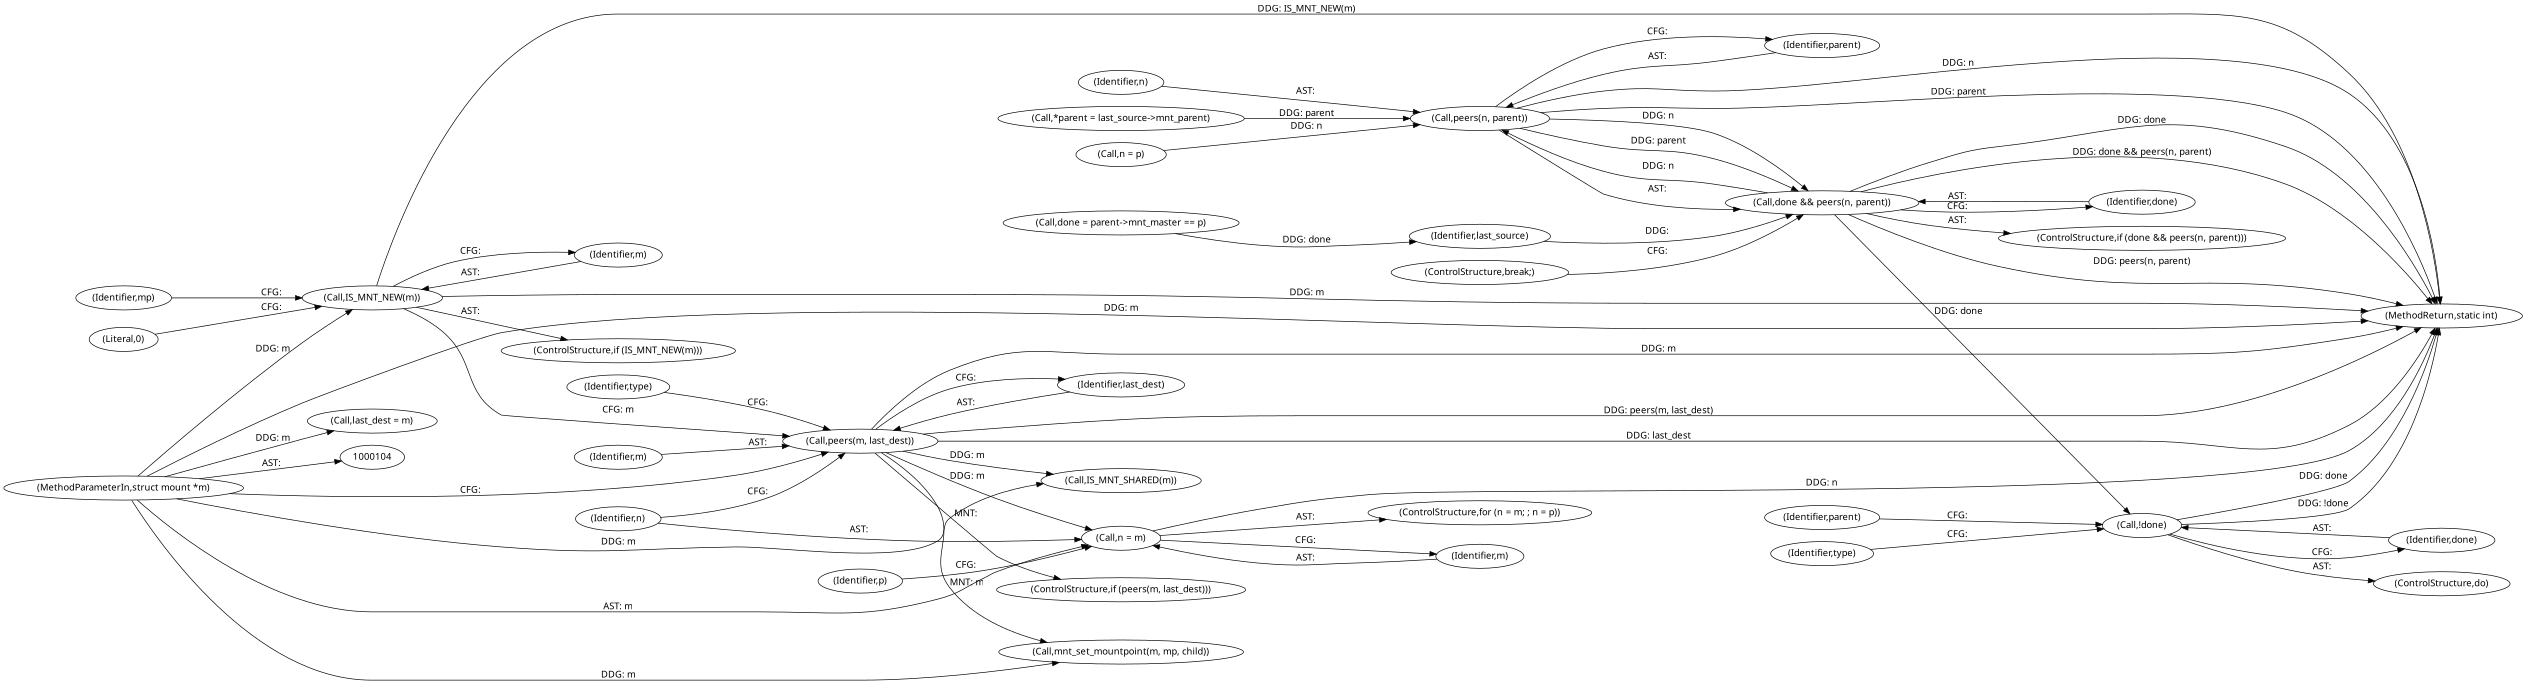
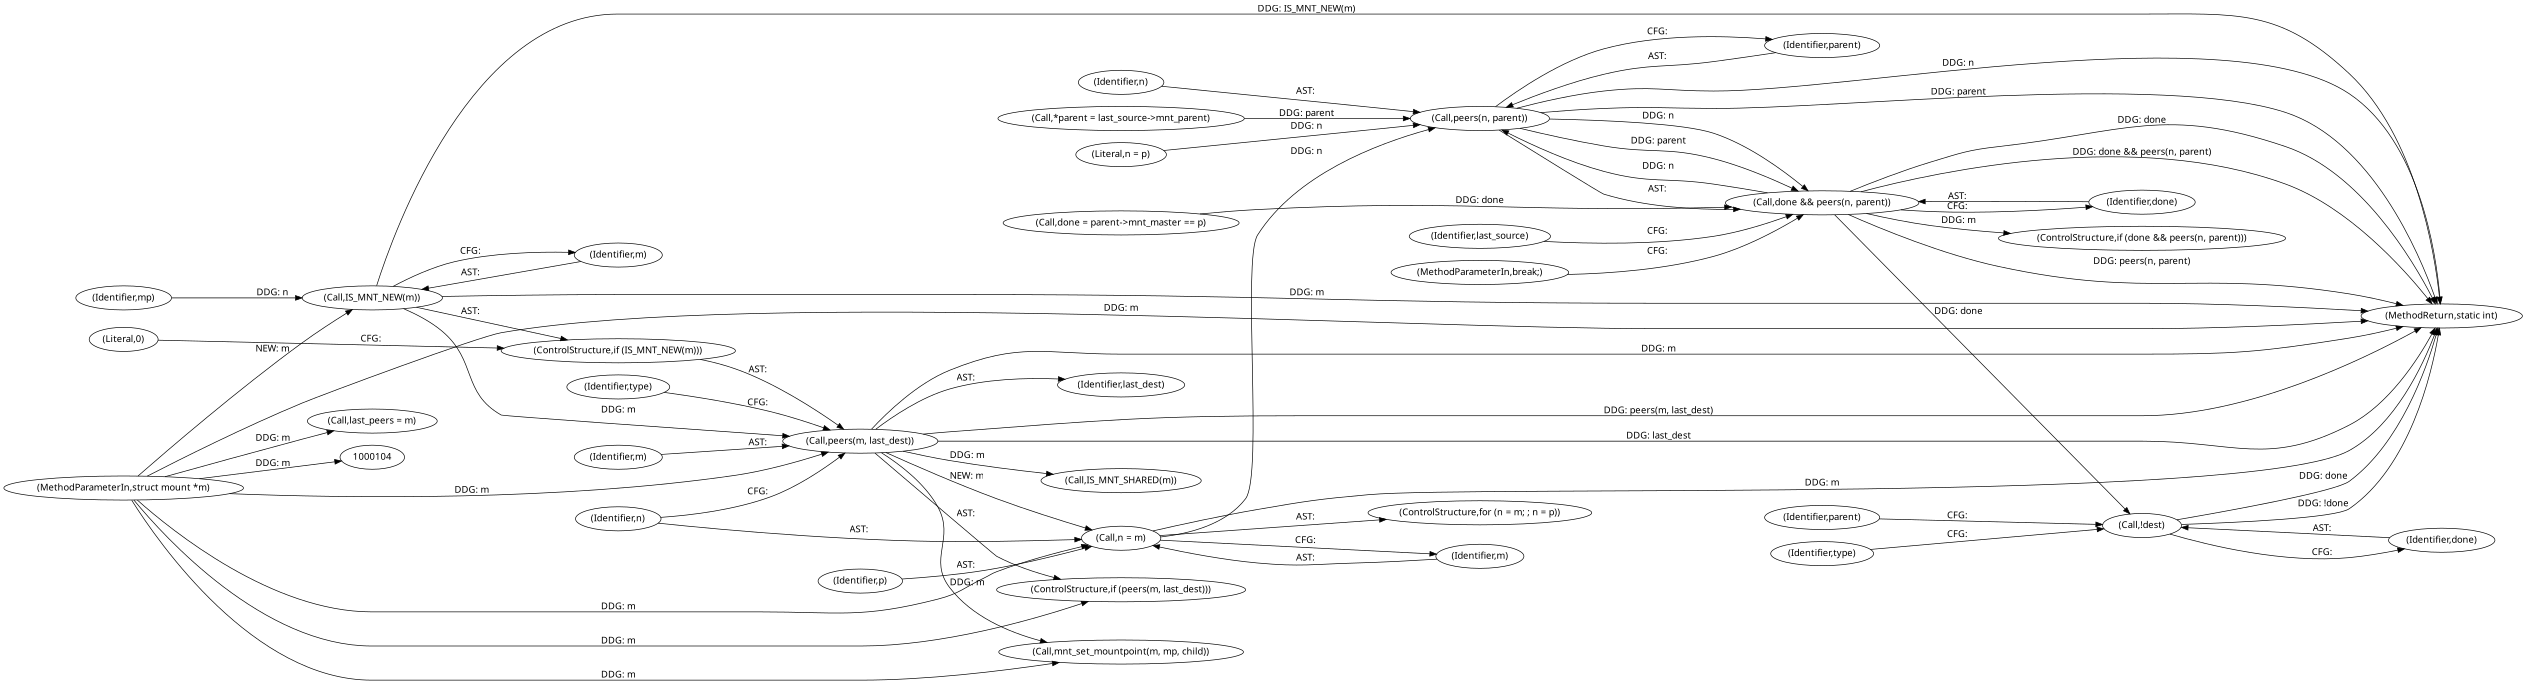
node "(Call,n = p)": label "(Call,n = p)" -> "(Literal,n = p)"
edge "(Call,done && peers(n, parent))" -> "(ControlStructure,if (done && peers(n, parent)))": label "AST: " -> "DDG: m"
edge "(Identifier,last_source)" -> "(Call,done && peers(n, parent))": label "DDG: " -> "CFG: "
edge "(Call,done = parent->mnt_master == p)" -> "(Identifier,last_source)": now "(Call,done = parent->mnt_master == p)" -> "(Call,done && peers(n, parent))"
node "(ControlStructure,break;)": label "(ControlStructure,break;)" -> "(MethodParameterIn,break;)"
edge "(Identifier,mp)" -> "(Call,IS_MNT_NEW(m))": label "CFG: " -> "DDG: n"
edge "(Call,n = m)" -> "(Call,peers(n, parent))": added, label "DDG: n"
edge "(Literal,0)" -> "(Call,IS_MNT_NEW(m))": now "(Literal,0)" -> "(ControlStructure,if (IS_MNT_NEW(m)))"
edge "(MethodParameterIn,struct mount *m)" -> "(Call,IS_MNT_NEW(m))": label "DDG: m" -> "NEW: m"
edge "(Call,peers(m, last_dest))" -> "(Identifier,last_dest)": label "CFG: " -> "AST: "
edge "(Identifier,last_dest)" -> "(Call,peers(m, last_dest))": now "(ControlStructure,if (IS_MNT_NEW(m)))" -> "(Call,peers(m, last_dest))"
edge "(Call,IS_MNT_NEW(m))" -> "(Call,peers(m, last_dest))": label "CFG: m" -> "DDG: m"
node "(Call,last_dest = m)": label "(Call,last_dest = m)" -> "(Call,last_peers = m)"
edge "(MethodParameterIn,struct mount *m)" -> "1000104": label "AST: " -> "DDG: m"
edge "(Call,peers(m, last_dest))" -> "(Call,n = m)": label "DDG: m" -> "NEW: m"
edge "(Call,n = m)" -> "(MethodReturn,static int)": label "DDG: n" -> "DDG: m"
edge "(MethodParameterIn,struct mount *m)" -> "(Call,peers(m, last_dest))": label "CFG: " -> "DDG: m"
edge "(Call,peers(m, last_dest))" -> "(ControlStructure,if (peers(m, last_dest)))": label "MNT: " -> "AST: "
node "(Call,!done)": label "(Call,!done)" -> "(Call,!dest)"
edge "(MethodParameterIn,struct mount *m)" -> "(Call,IS_MNT_SHARED(m))": now "(MethodParameterIn,struct mount *m)" -> "(ControlStructure,if (peers(m, last_dest)))"
edge "(Identifier,p)" -> "(Call,n = m)": label "CFG: " -> "AST: "
edge "(Call,peers(m, last_dest))" -> "(Call,mnt_set_mountpoint(m, mp, child))": label "MNT: m" -> "DDG: m"
node "(ControlStructure,do)": removed
edge "(MethodParameterIn,struct mount *m)" -> "(Call,n = m)": label "AST: m" -> "DDG: m"
